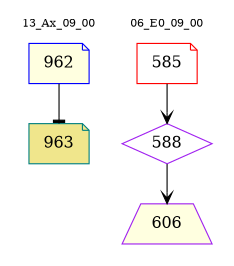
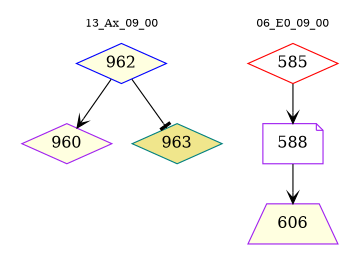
node "962": shape note -> diamond
node "585": shape note -> diamond
node "963": shape note -> diamond
node "960": added
node "588": shape diamond -> note
